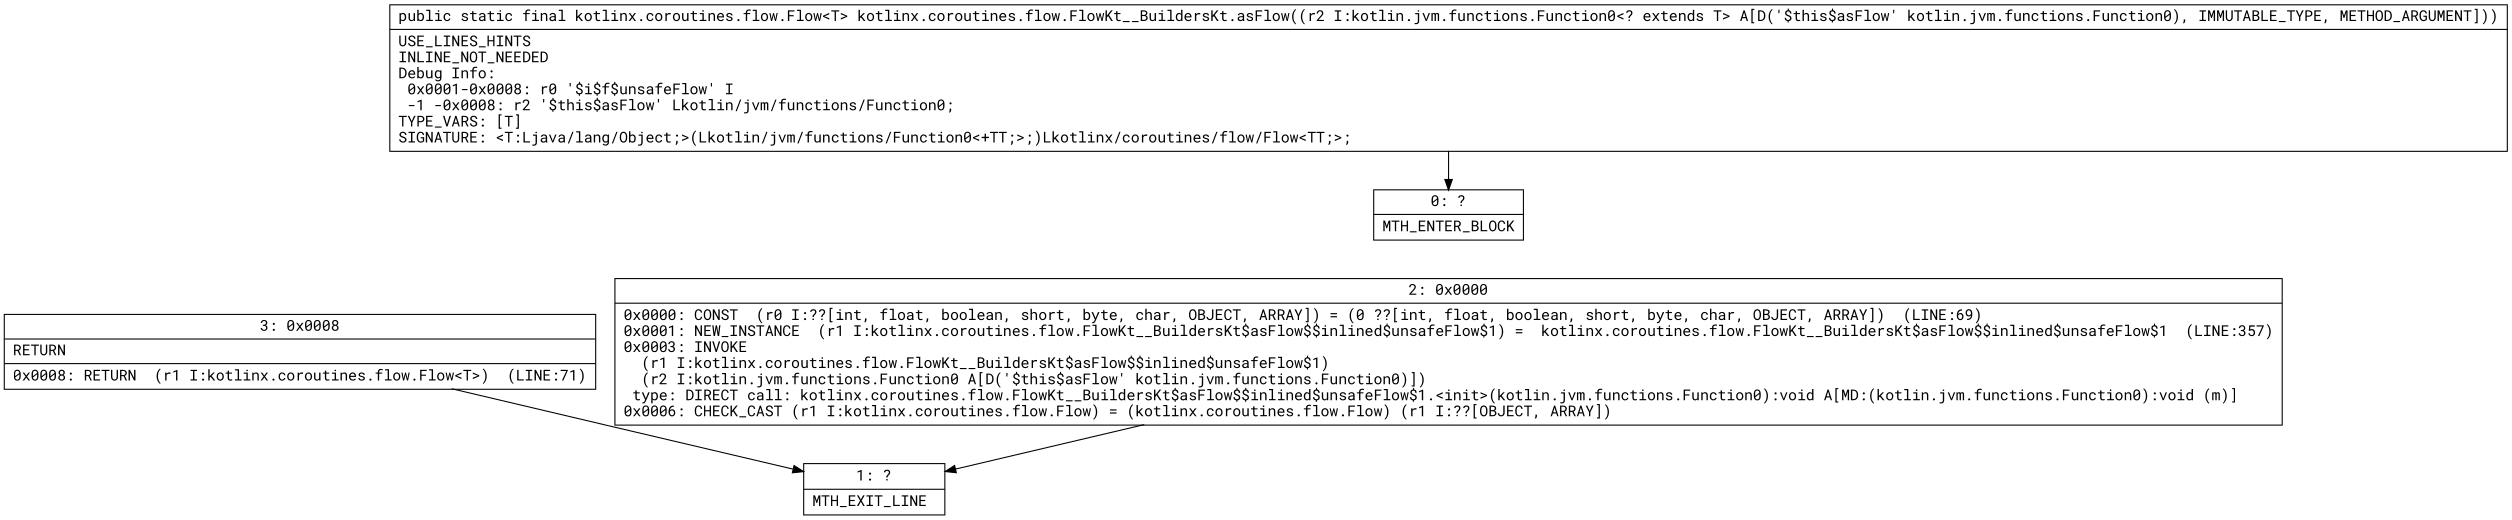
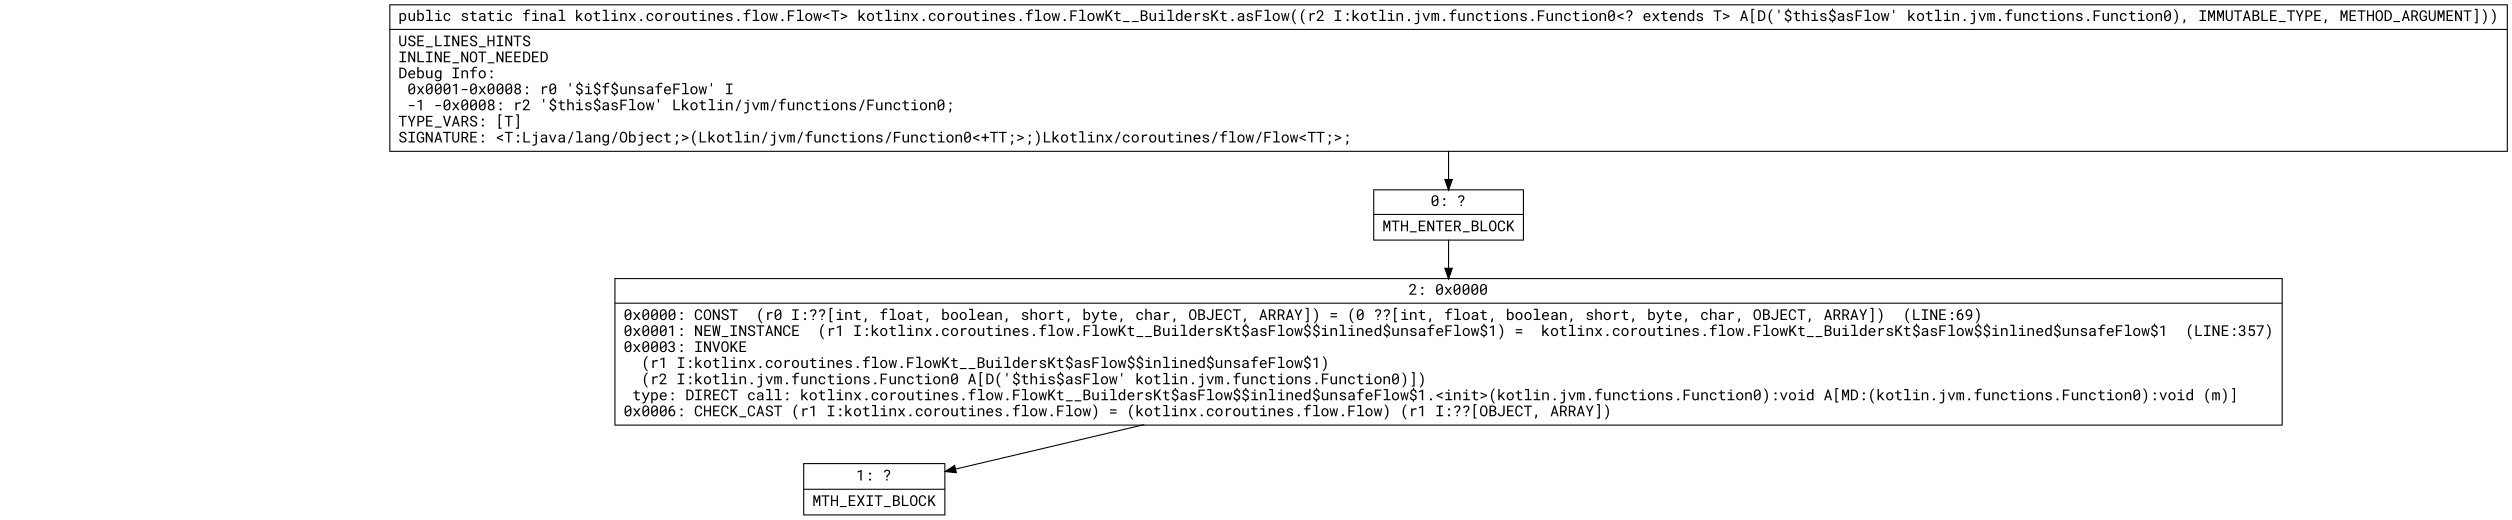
edge "0: ?" -> "2: 0x0000": added
node "3: 0x0008": removed
node "1: ?": text "MTH_EXIT_LINE" -> "MTH_EXIT_BLOCK"
